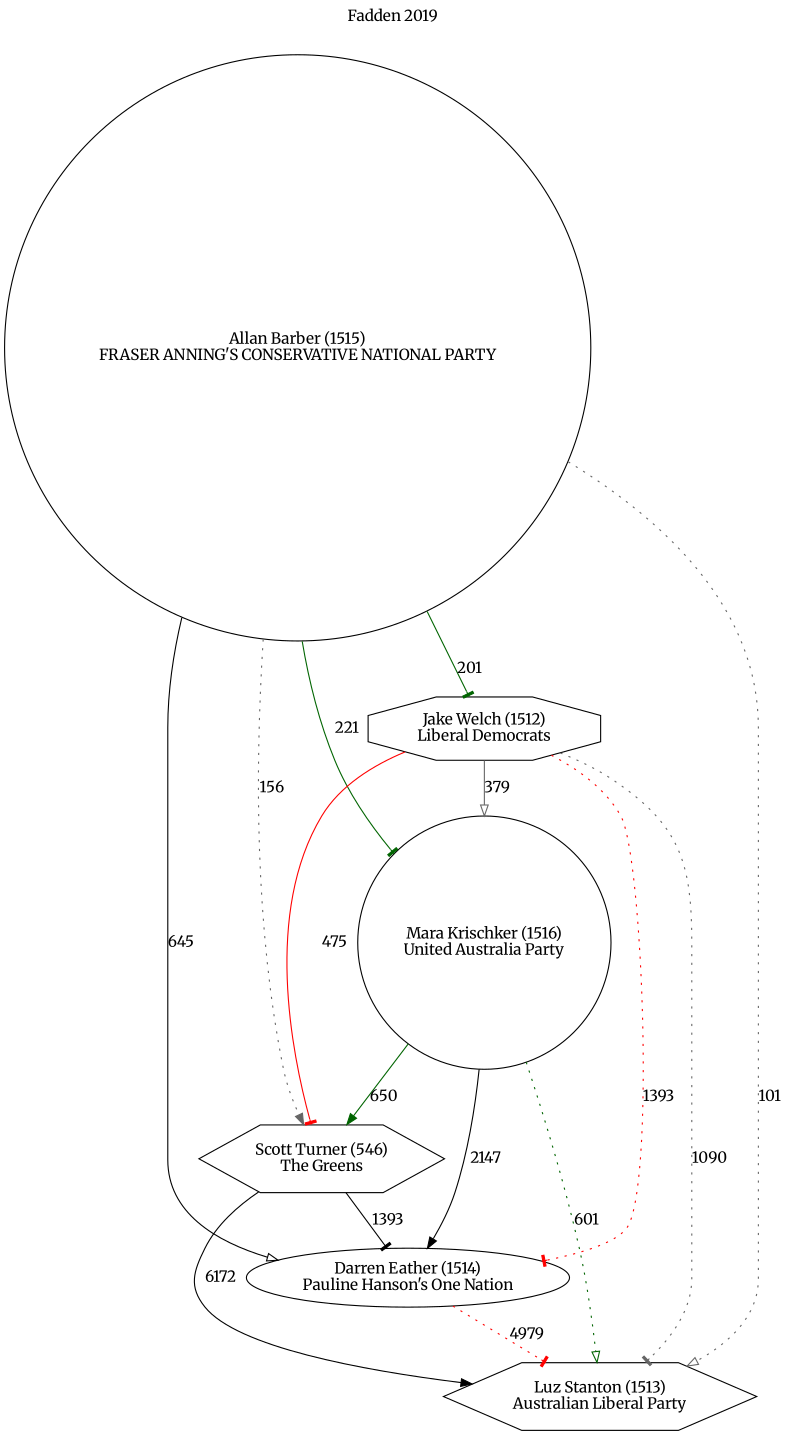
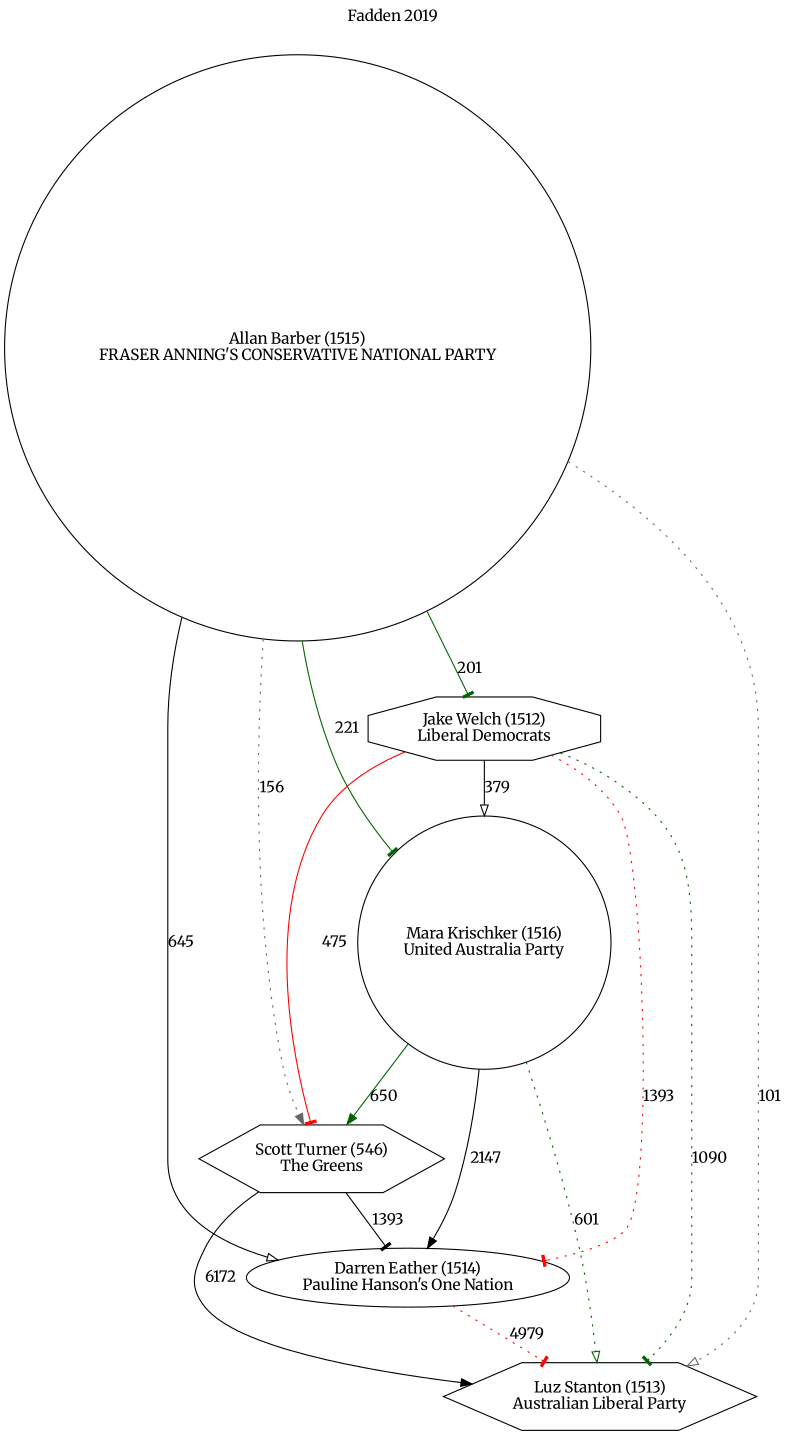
edge "Jake Welch (1512) Liberal Democrats" -> "Mara Krischker (1516) United Australia Party": color gray40 -> black
edge "Jake Welch (1512) Liberal Democrats" -> "Luz Stanton (1513) Australian Liberal Party": color gray40 -> darkgreen
